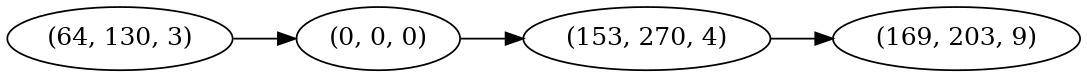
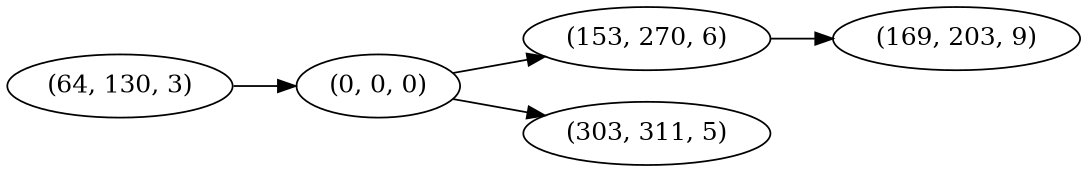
node "(153, 270, 4)": label "(153, 270, 4)" -> "(153, 270, 6)"
node "(303, 311, 5)": added
